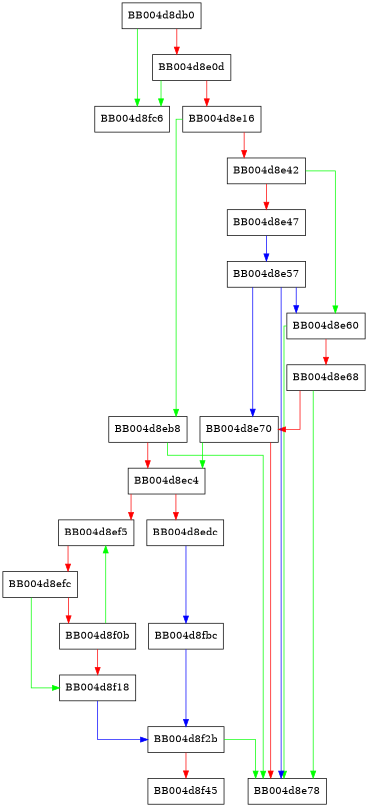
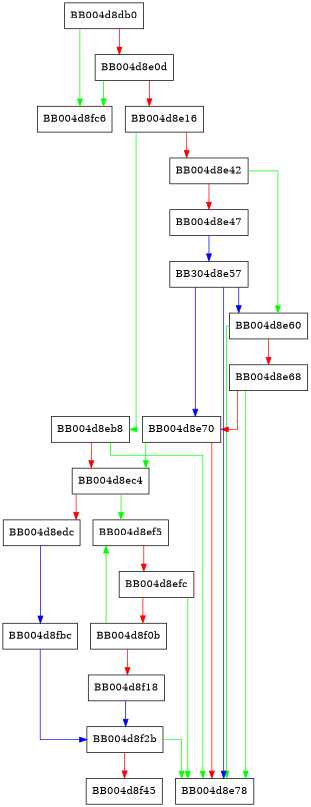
node "BB004d8e57": label "BB004d8e57" -> "BB304d8e57"
edge "BB004d8ec4" -> "BB004d8ef5": color red -> green
edge "BB004d8efc" -> "BB004d8f18": now "BB004d8efc" -> "BB004d8e78"
